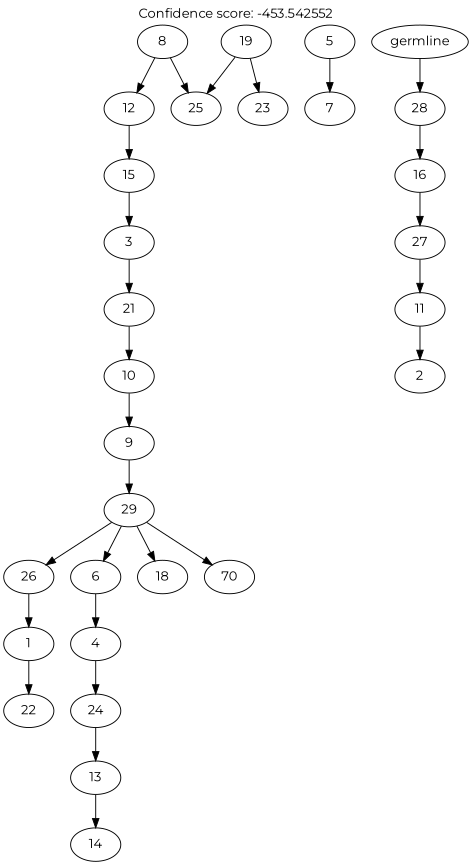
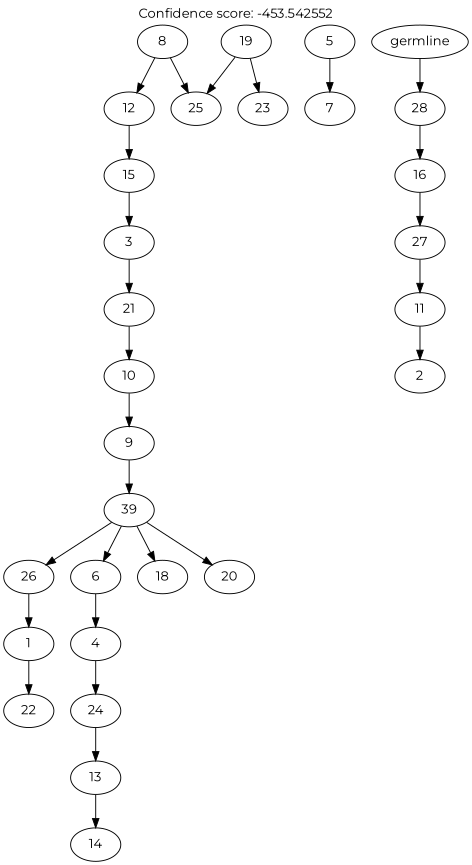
node "29": label "29" -> "39"
node "70": label "70" -> "20"
